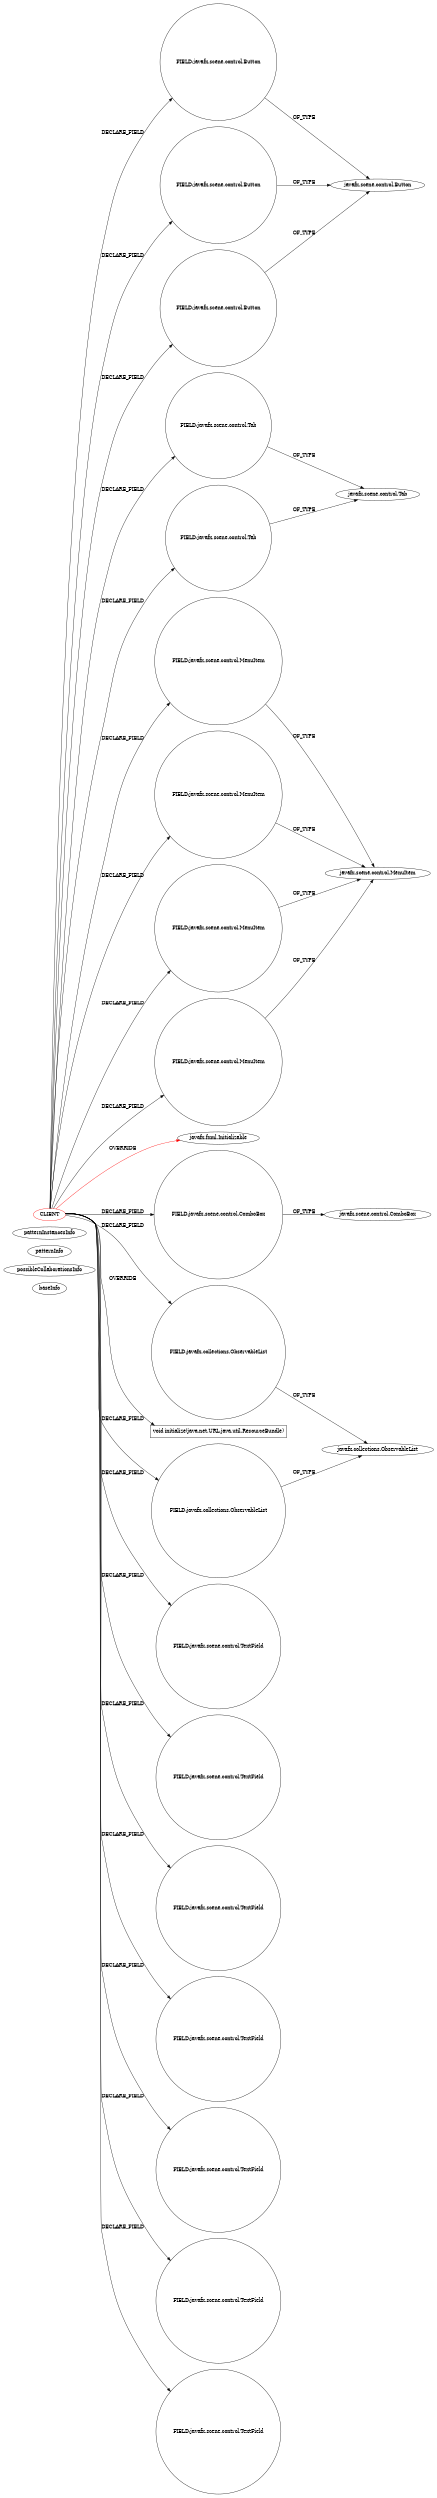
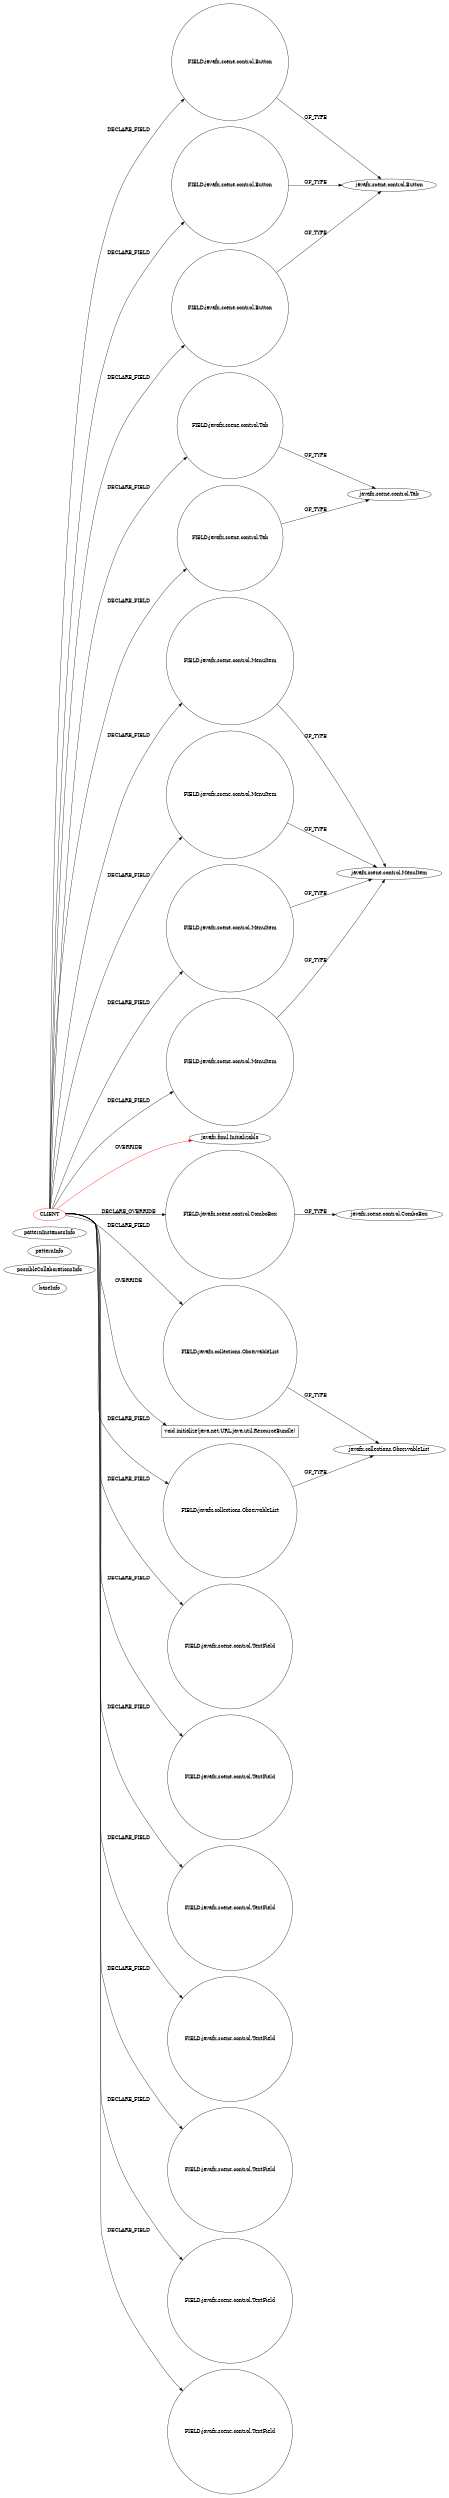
edge "CLIENT" -> "FIELD:javafx.scene.control.ComboBox": label "DECLARE_FIELD" -> "DECLARE_OVERRIDE"
